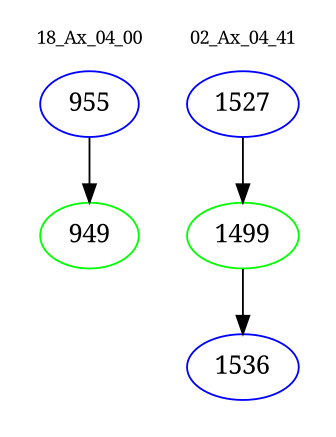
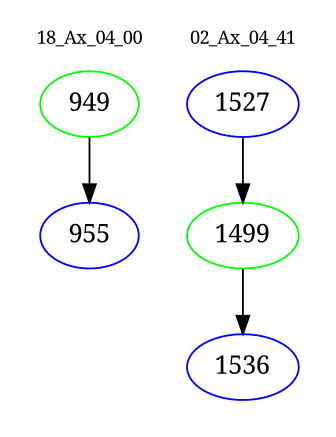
edge "955" -> "949": reversed
